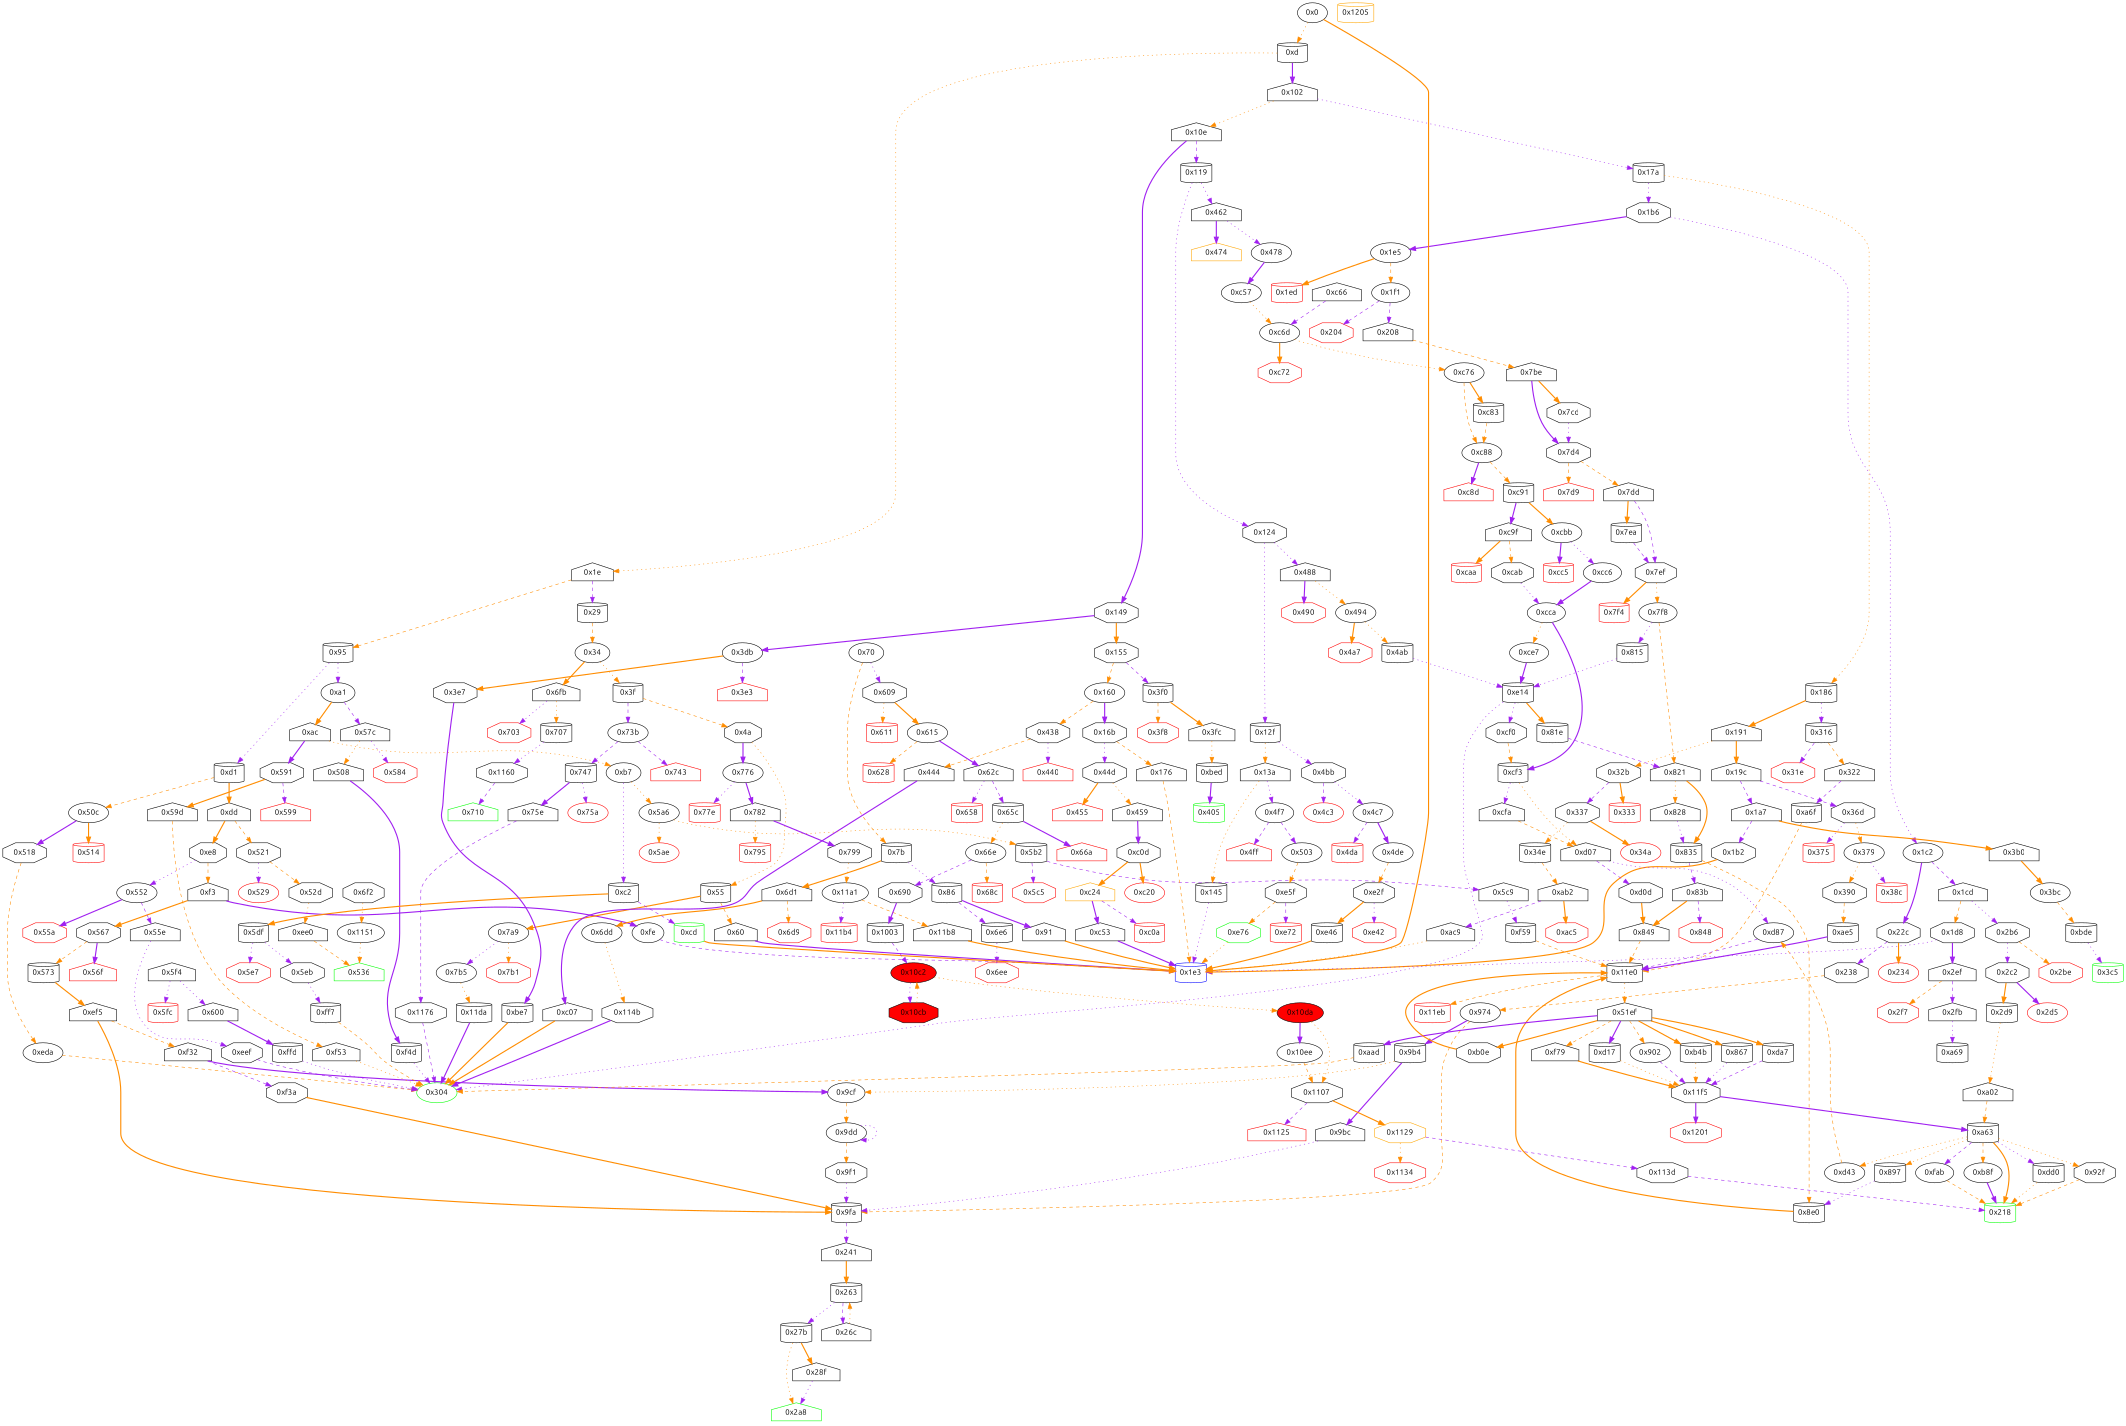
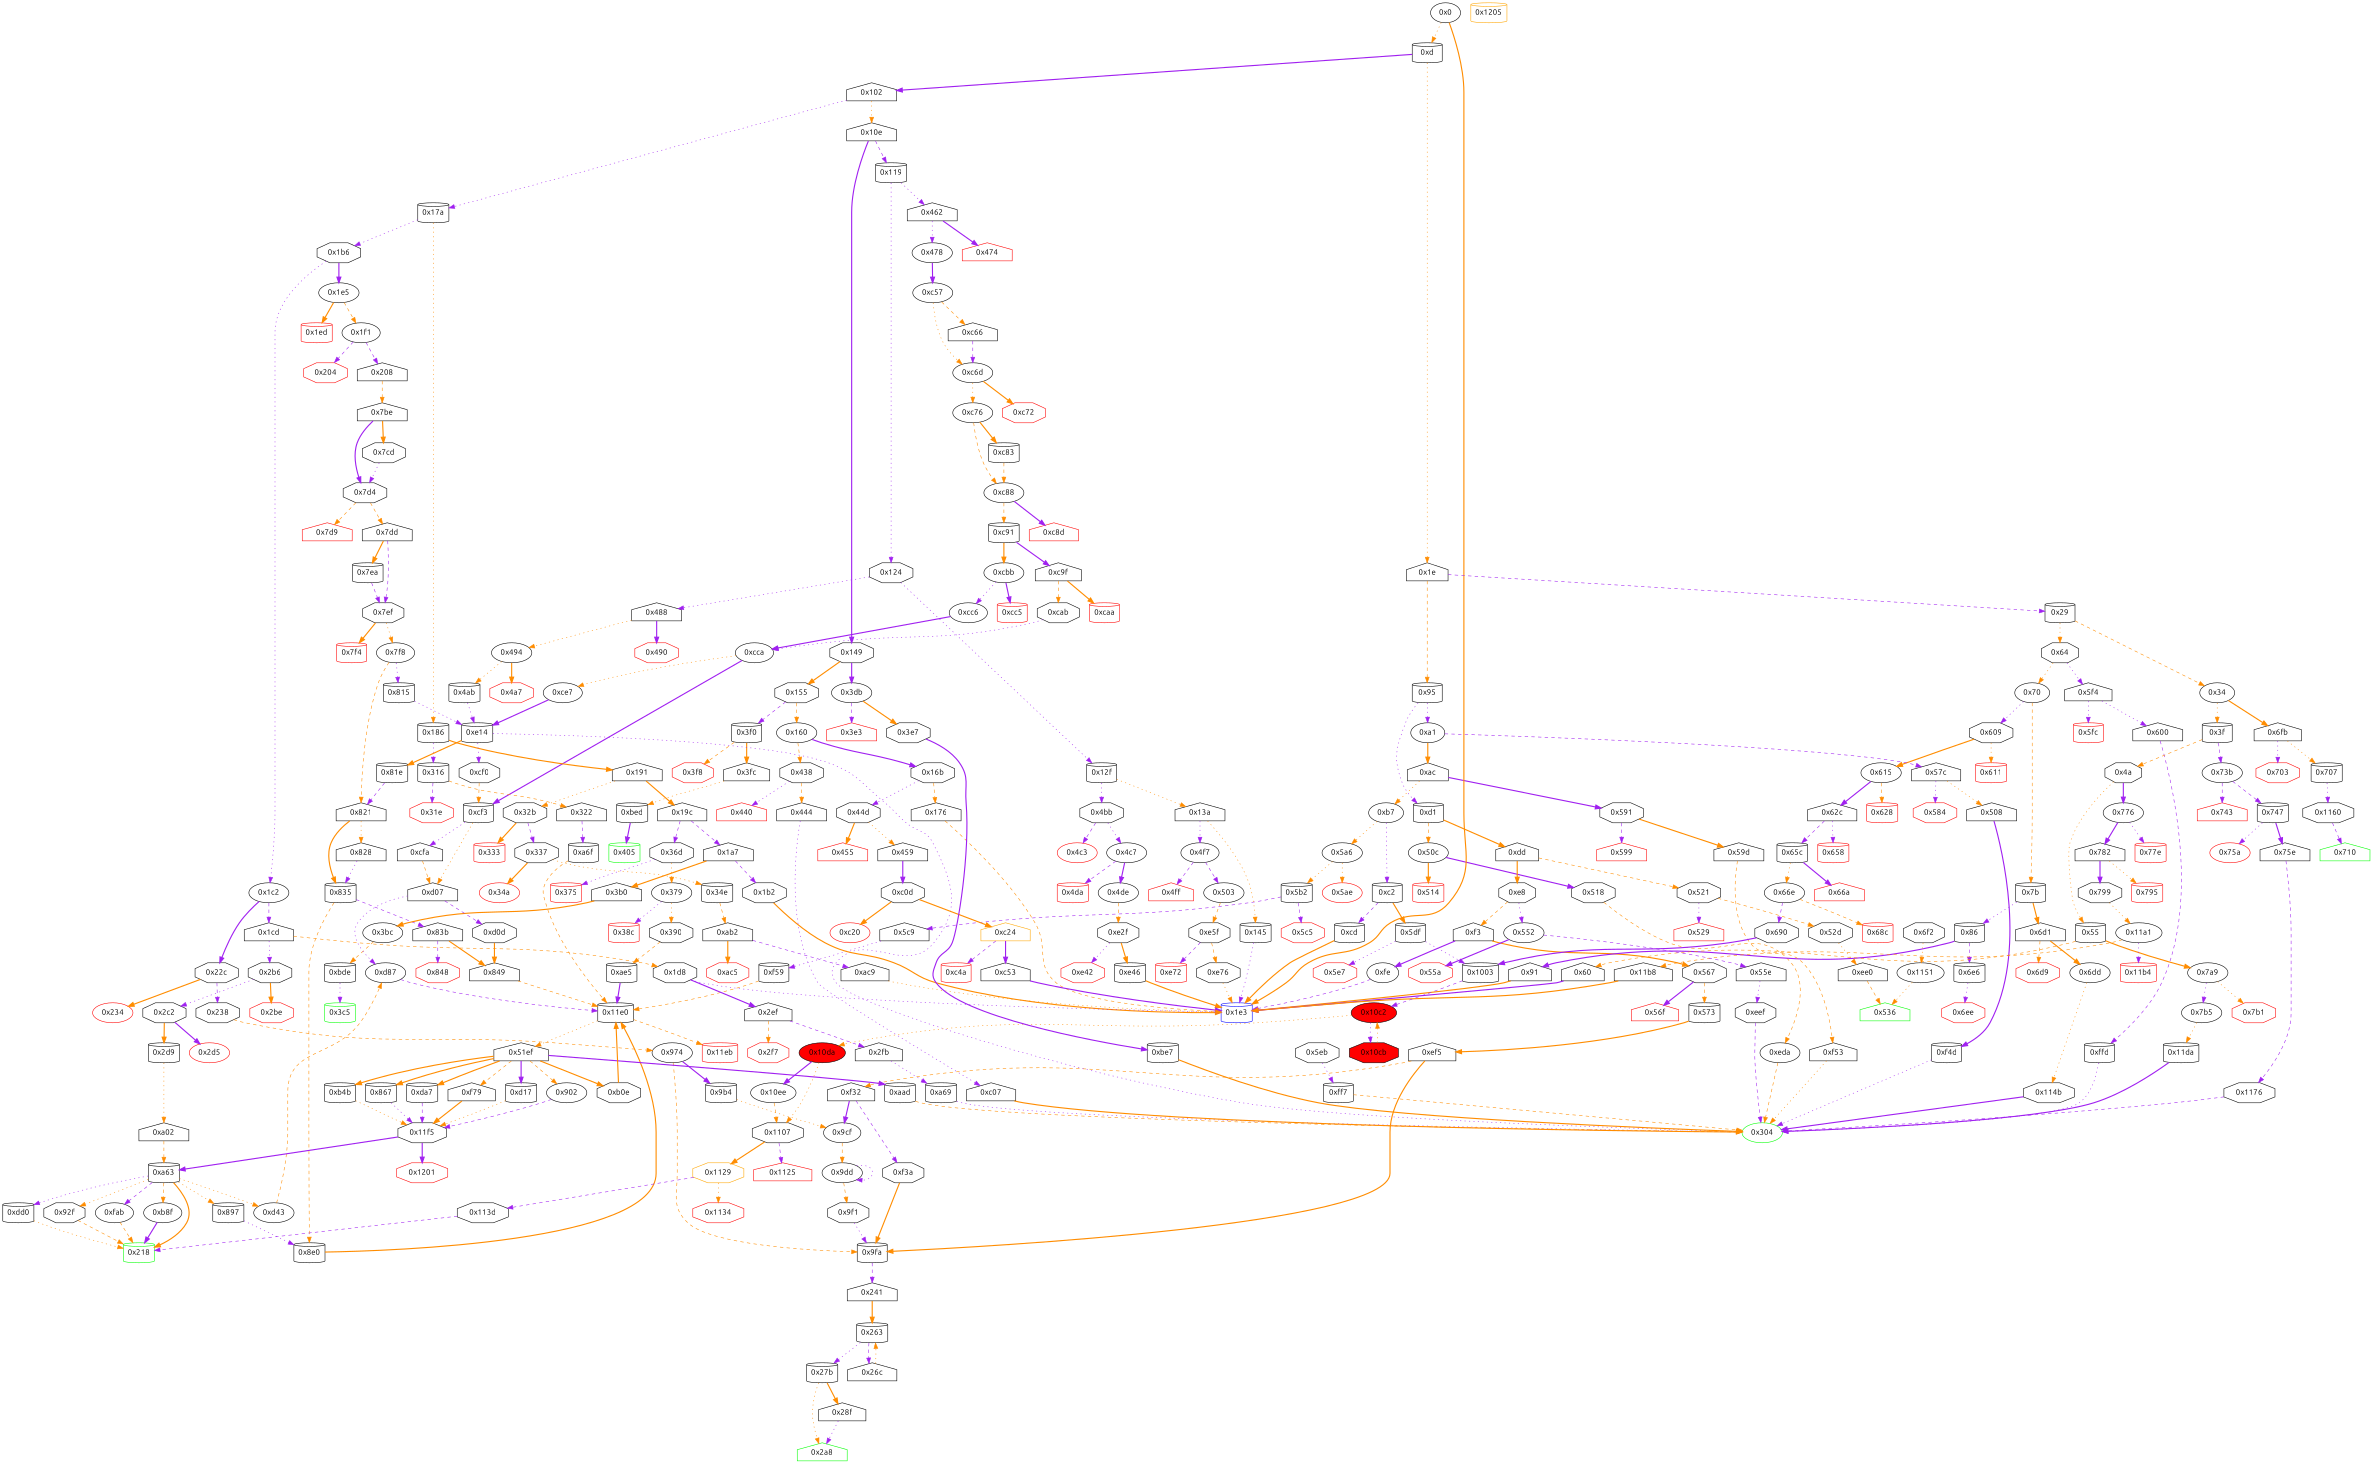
node "0x474": color orange -> red
edge "0xc57" -> "0xc66": added
node "0x64": added
node "0x529": shape ellipse -> house
edge "0x444" -> "0xc07": style bold -> dotted
node "0xcd": color green -> black
node "0xc0a": label "0xc0a" -> "0xc4a"
node "0xe76": color green -> black
edge "0x5df" -> "0x5eb": now "0x5df" -> "0x1003"
edge "0x2b6" -> "0x2be": style dashed -> bold
edge "0x600" -> "0xffd": style bold -> dashed
edge "0xa69" -> "0x304": added
node "0x9bc": removed
